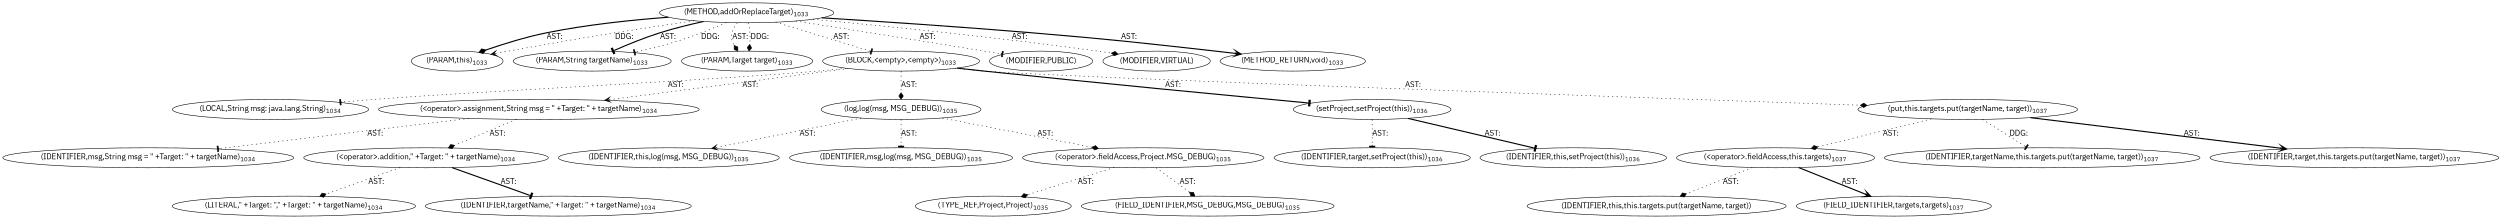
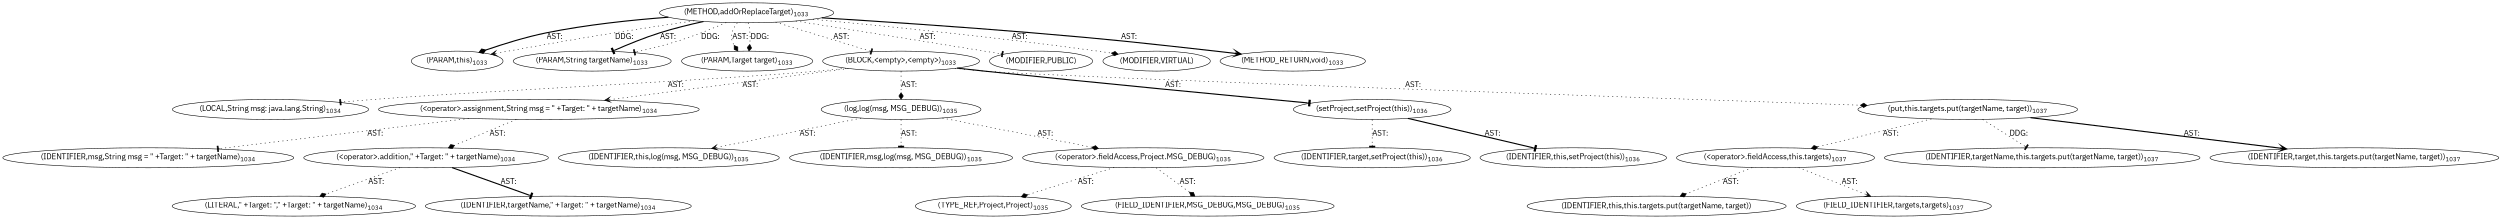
edge "(<operator>.fieldAccess,this.targets)" -> "(FIELD_IDENTIFIER,targets,targets)": style bold -> dotted
